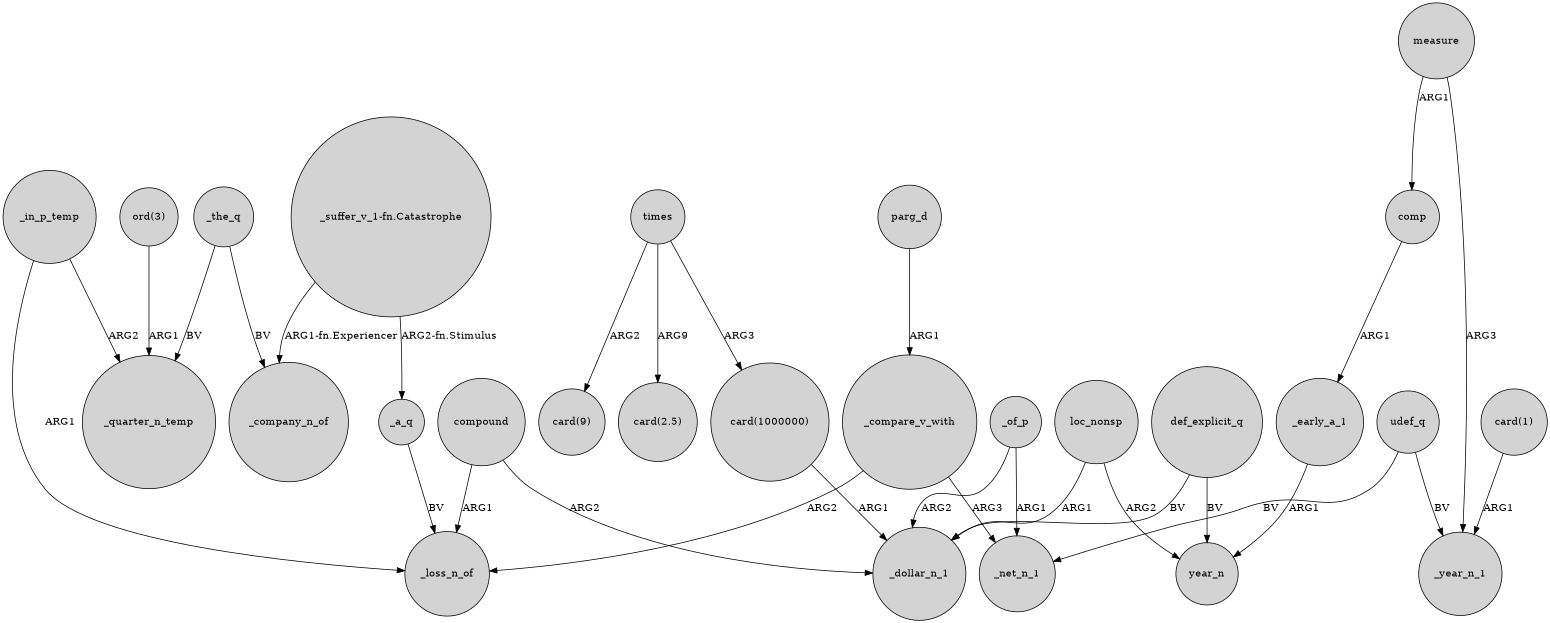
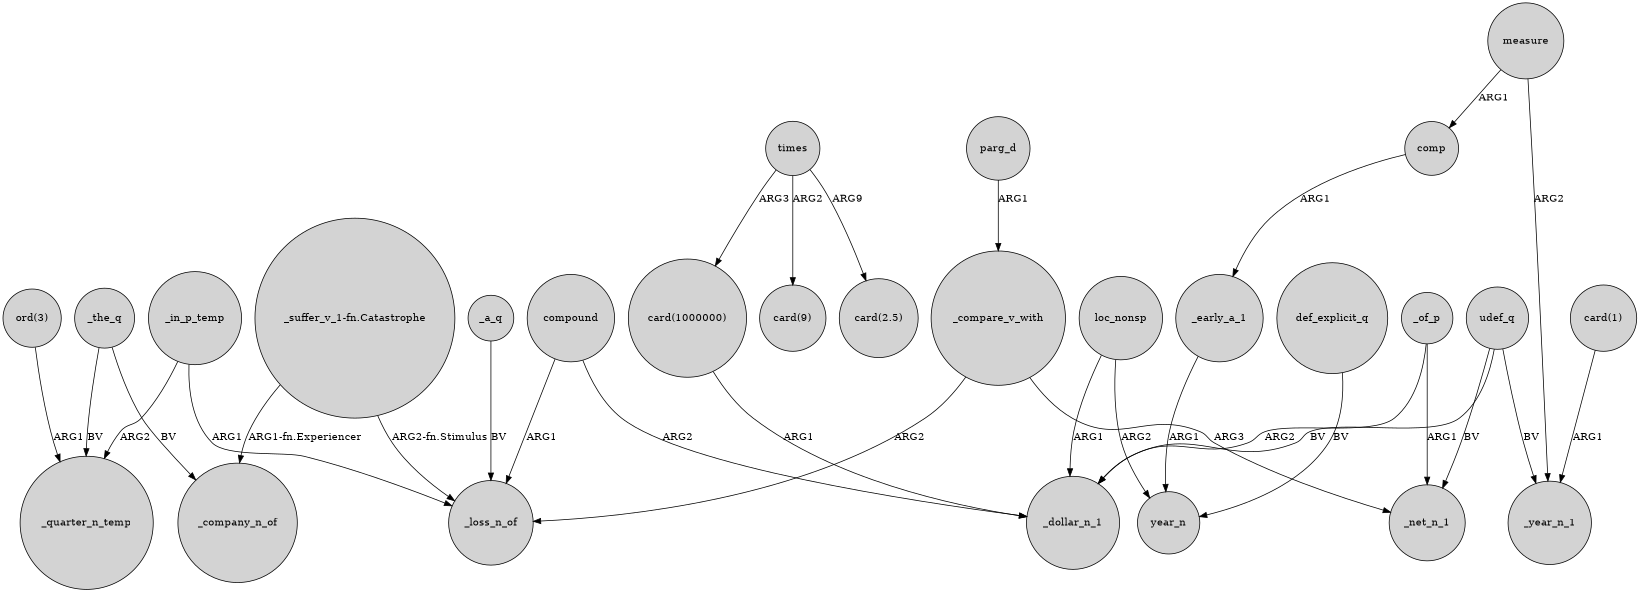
edge "measure" -> "_year_n_1": label "ARG3" -> "ARG2"
edge "_suffer_v_1-fn.Catastrophe" -> "_a_q": now "_suffer_v_1-fn.Catastrophe" -> "_loss_n_of"
edge "def_explicit_q" -> "_dollar_n_1": now "udef_q" -> "_dollar_n_1"
